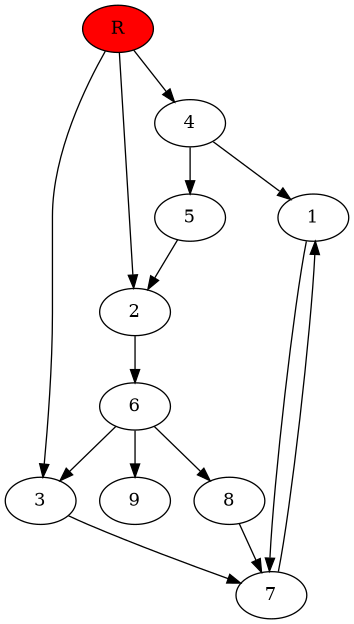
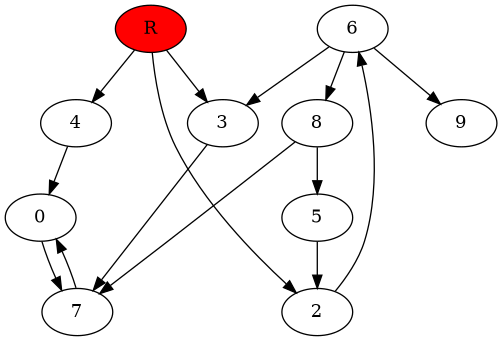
edge "4" -> "5": now "8" -> "5"
node "1": label "1" -> "0"
